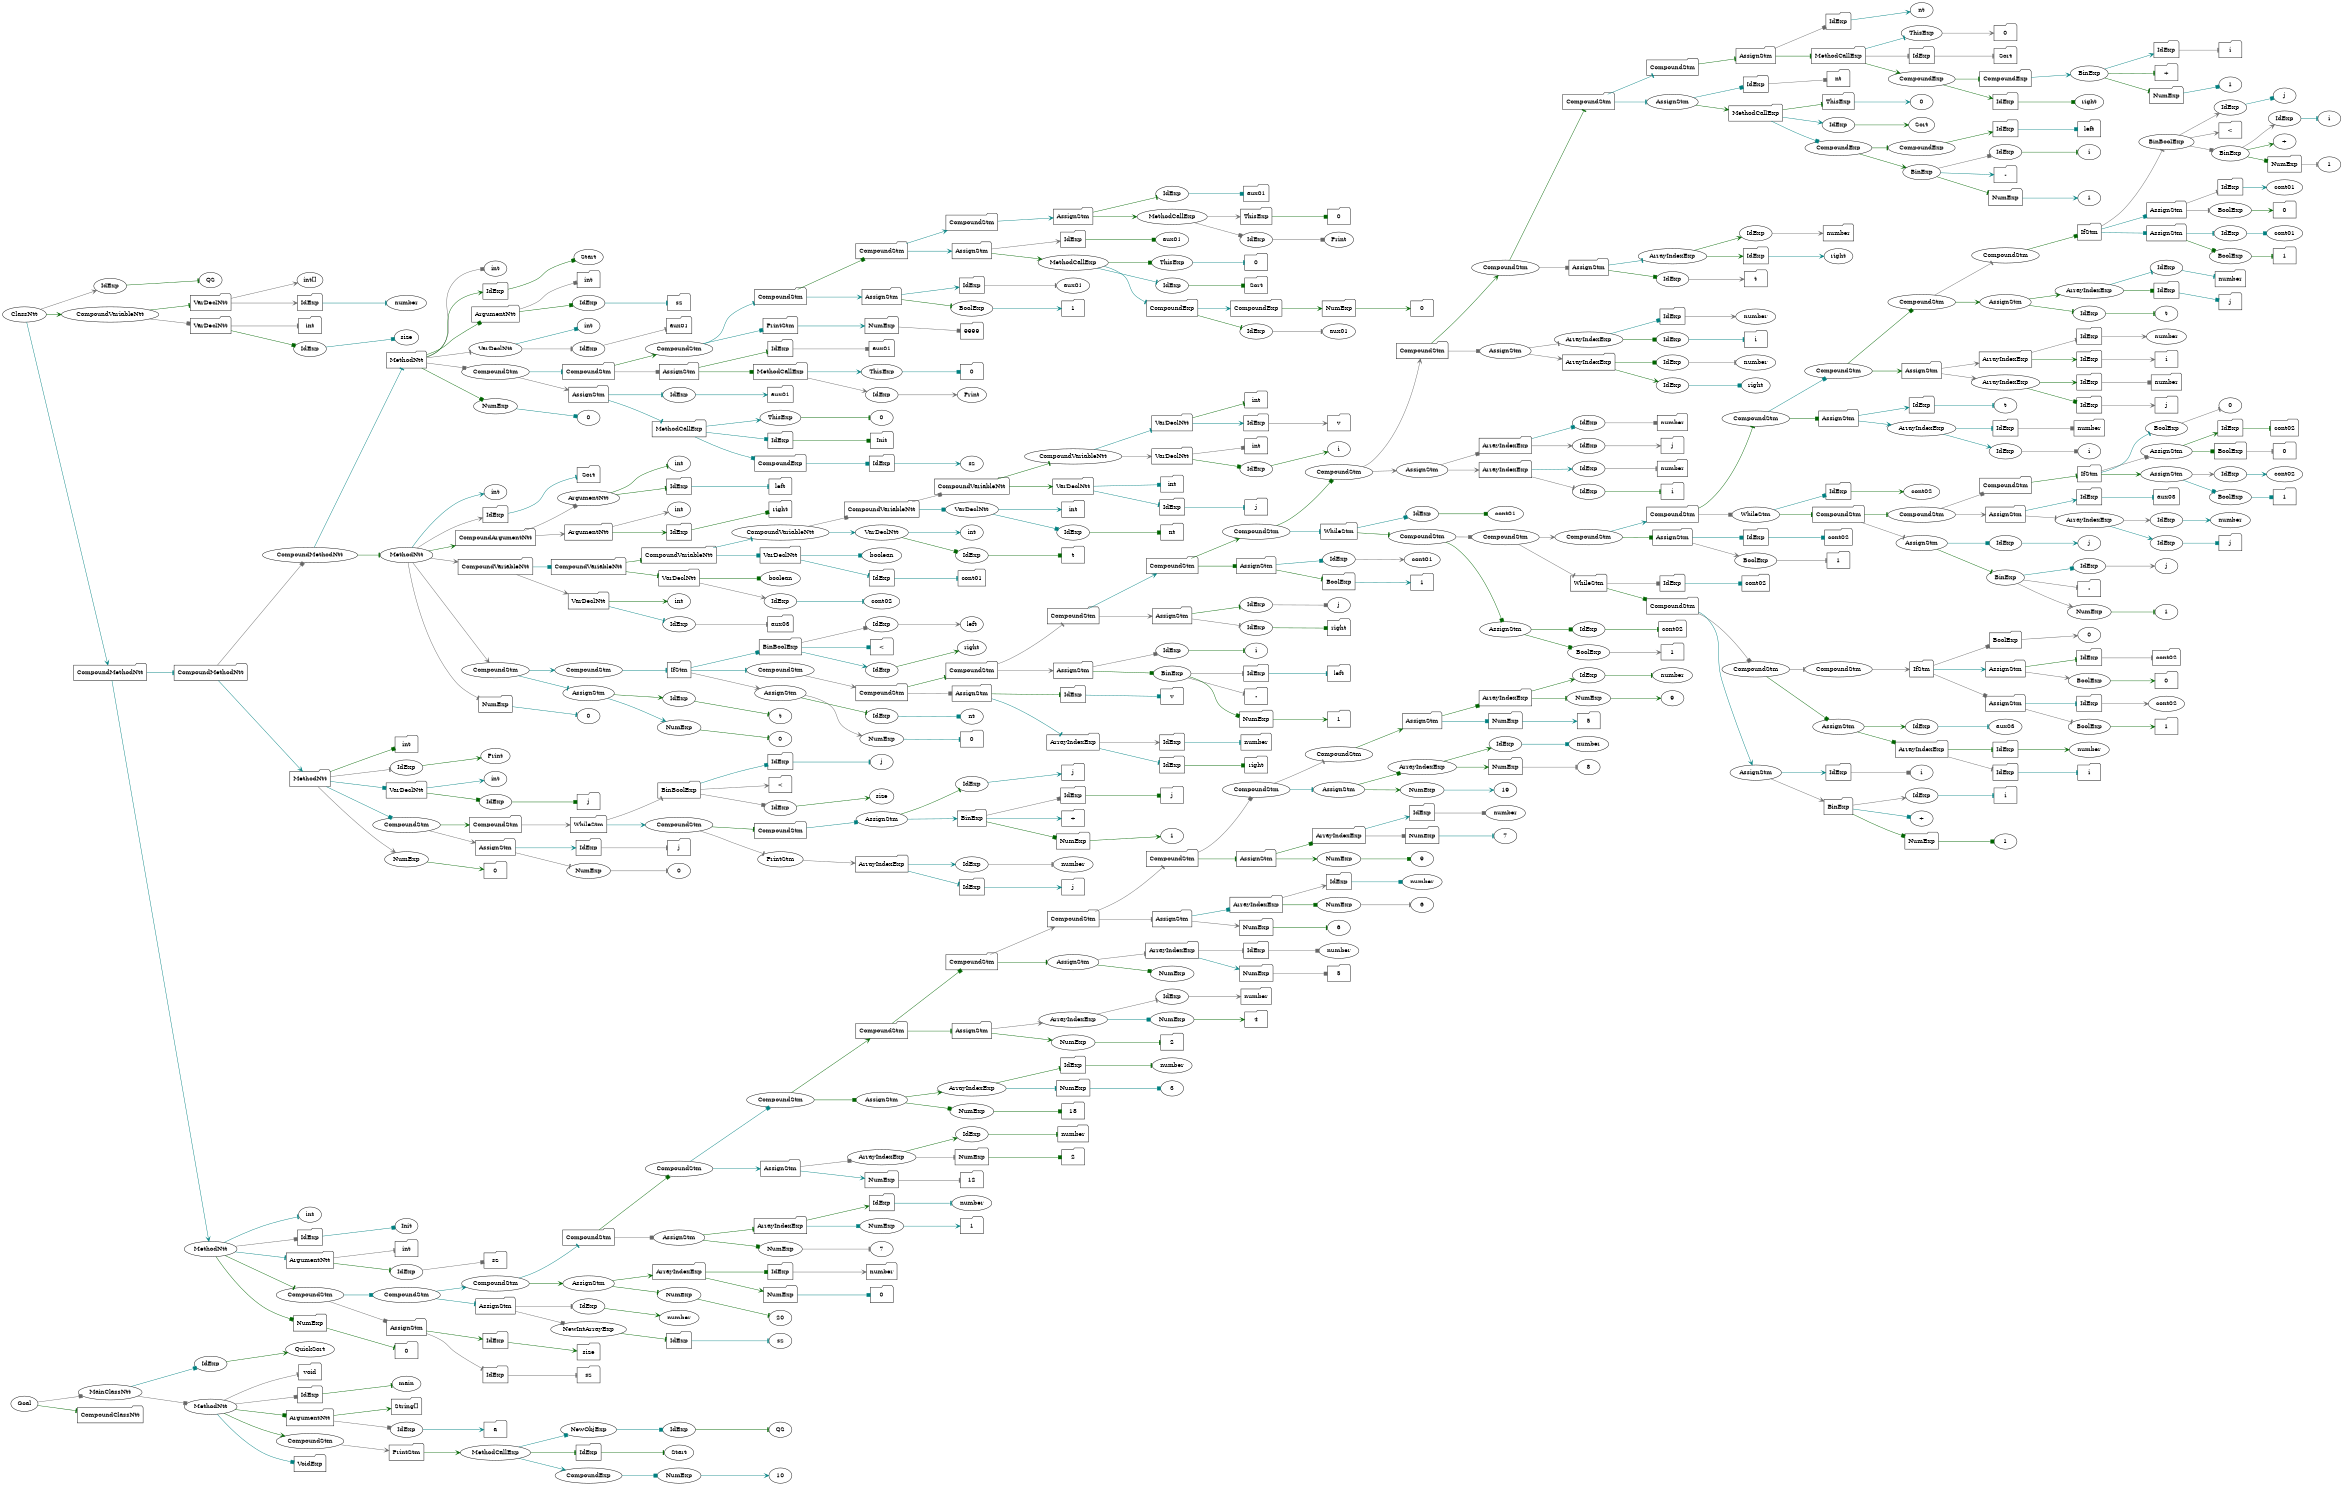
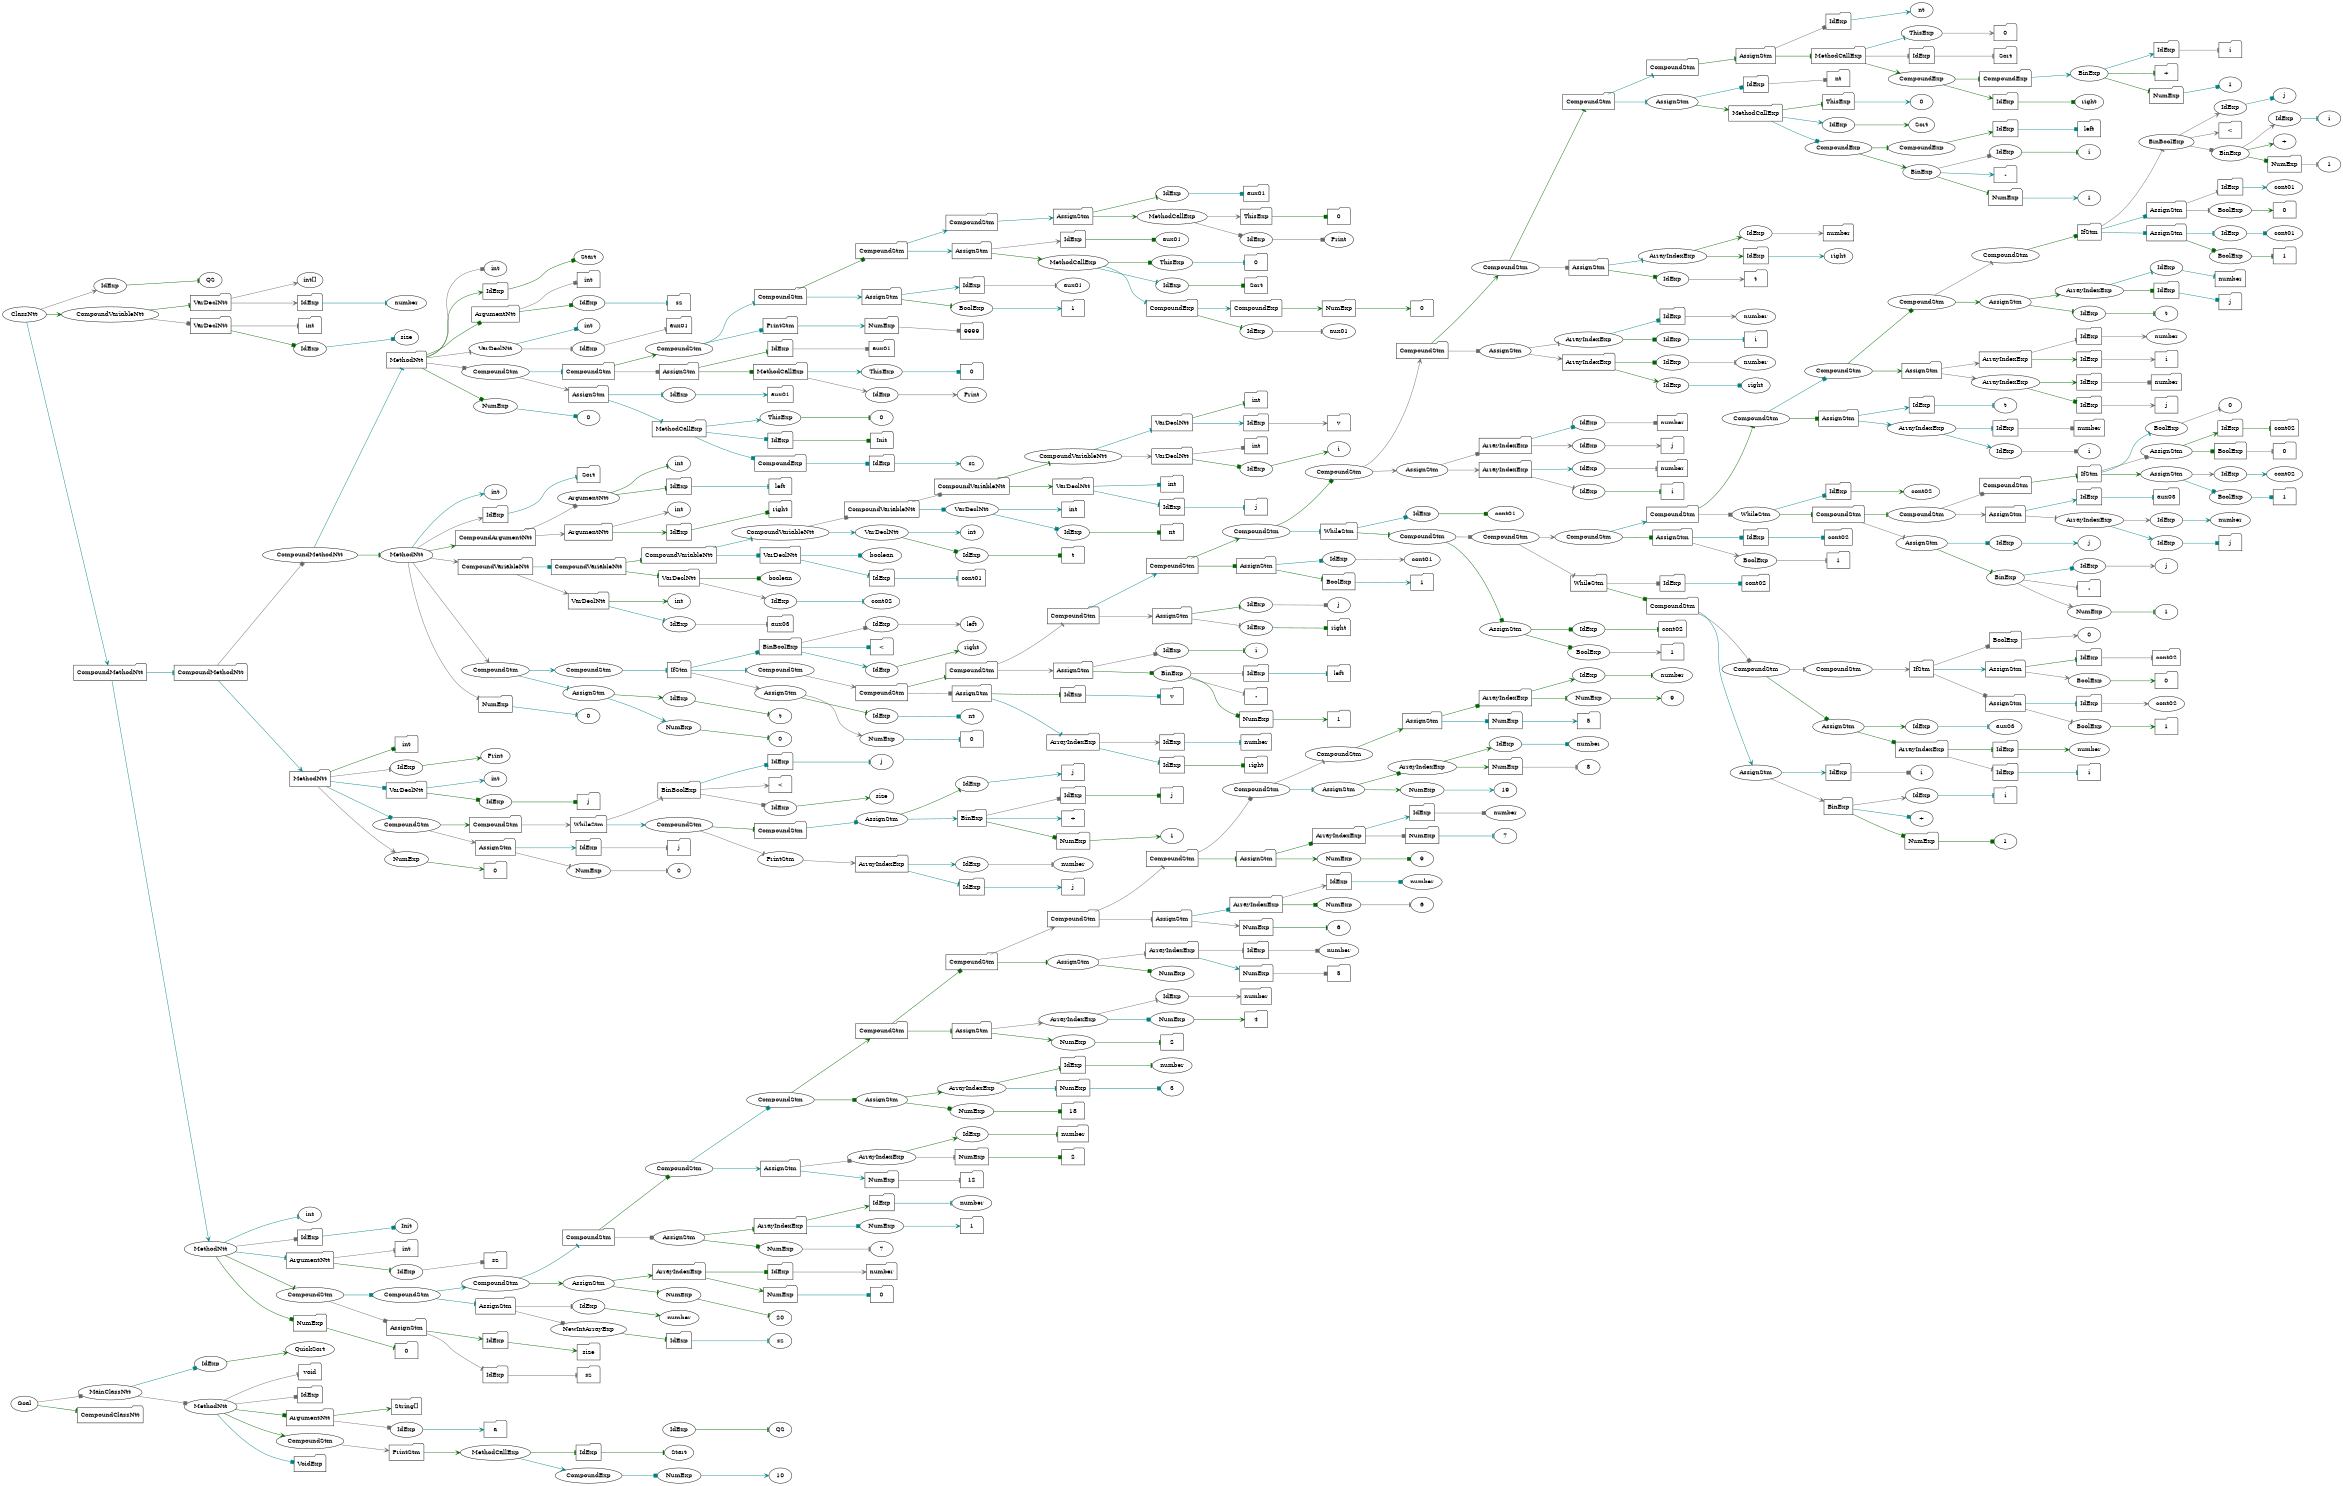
node "main": removed
node "NewObjExp": removed
